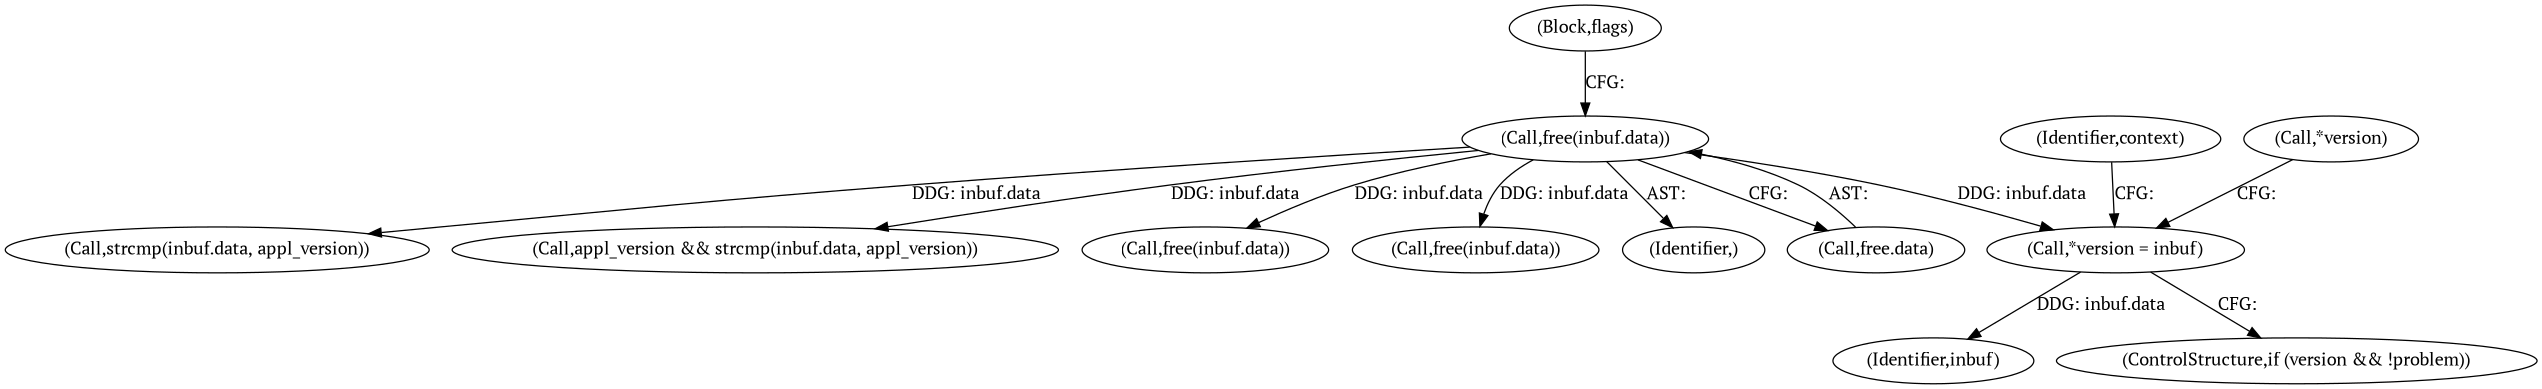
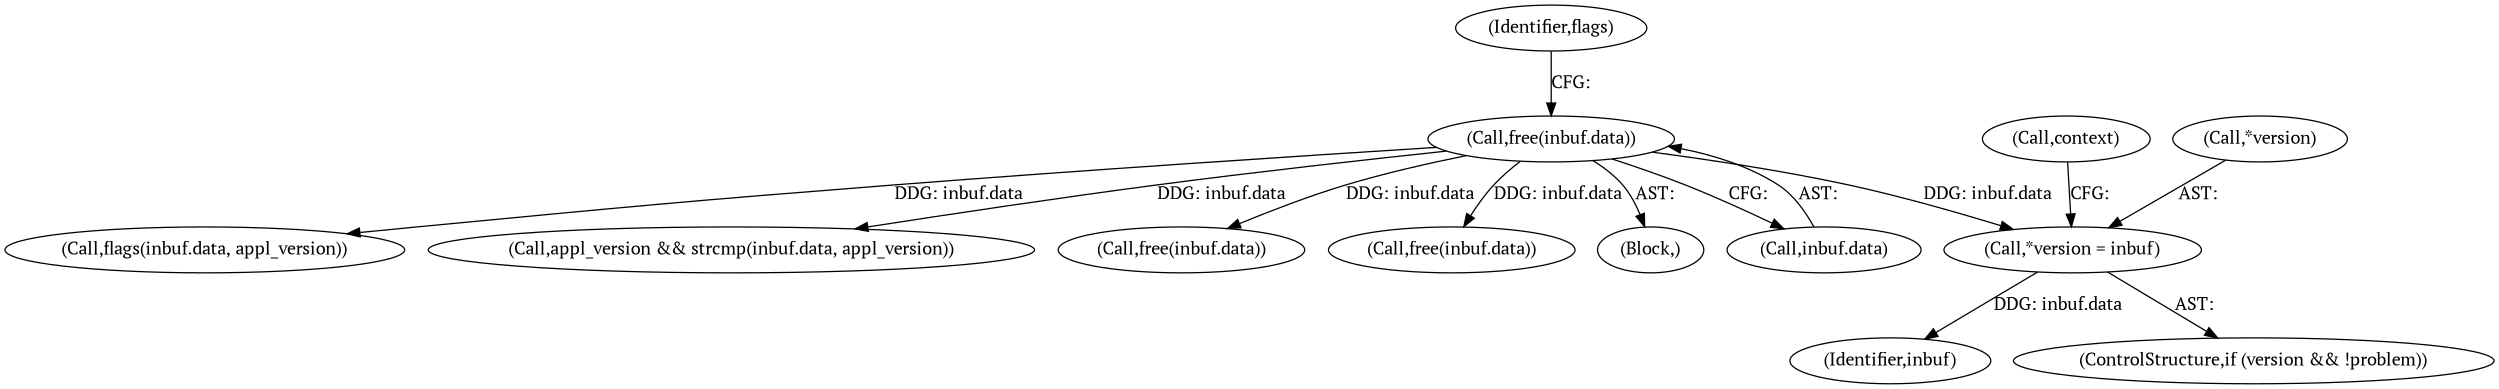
node "(Block,flags)": label "(Block,flags)" -> "(Identifier,flags)"
node "(Identifier,context)": label "(Identifier,context)" -> "(Call,context)"
edge "(Call,*version)" -> "(Call,*version = inbuf)": label "CFG: " -> "AST: "
node "(Call,strcmp(inbuf.data, appl_version))": label "(Call,strcmp(inbuf.data, appl_version))" -> "(Call,flags(inbuf.data, appl_version))"
node "(Identifier,)": label "(Identifier,)" -> "(Block,)"
node "(Call,free.data)": label "(Call,free.data)" -> "(Call,inbuf.data)"
edge "(Call,*version = inbuf)" -> "(ControlStructure,if (version && !problem))": label "CFG: " -> "AST: "
